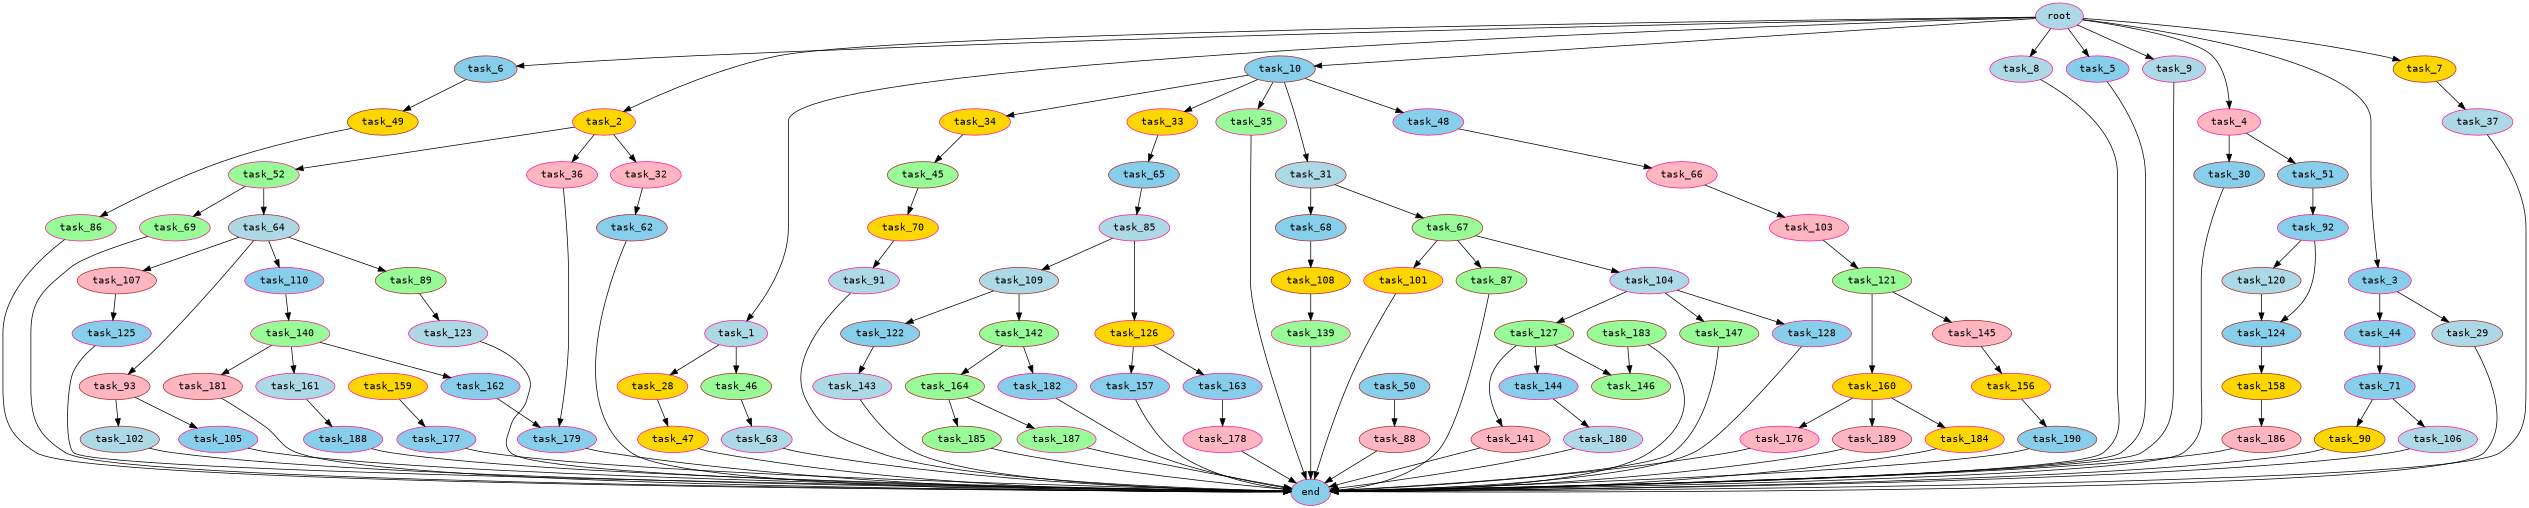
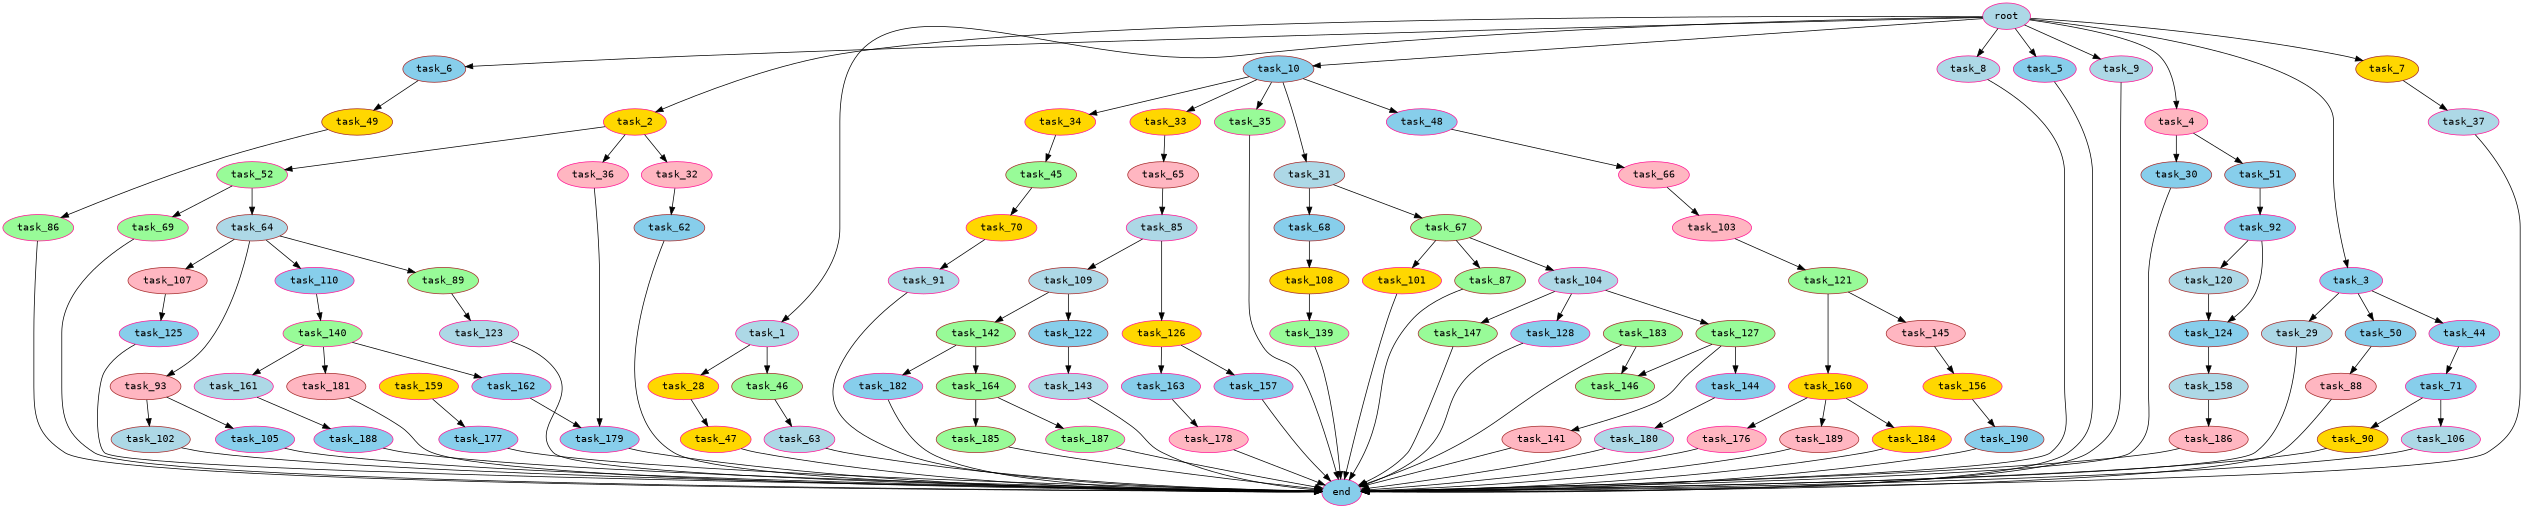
node "task_65": fillcolor skyblue -> lightpink
edge "task_3" -> "task_50": added
node "task_158": fillcolor gold -> lightblue
